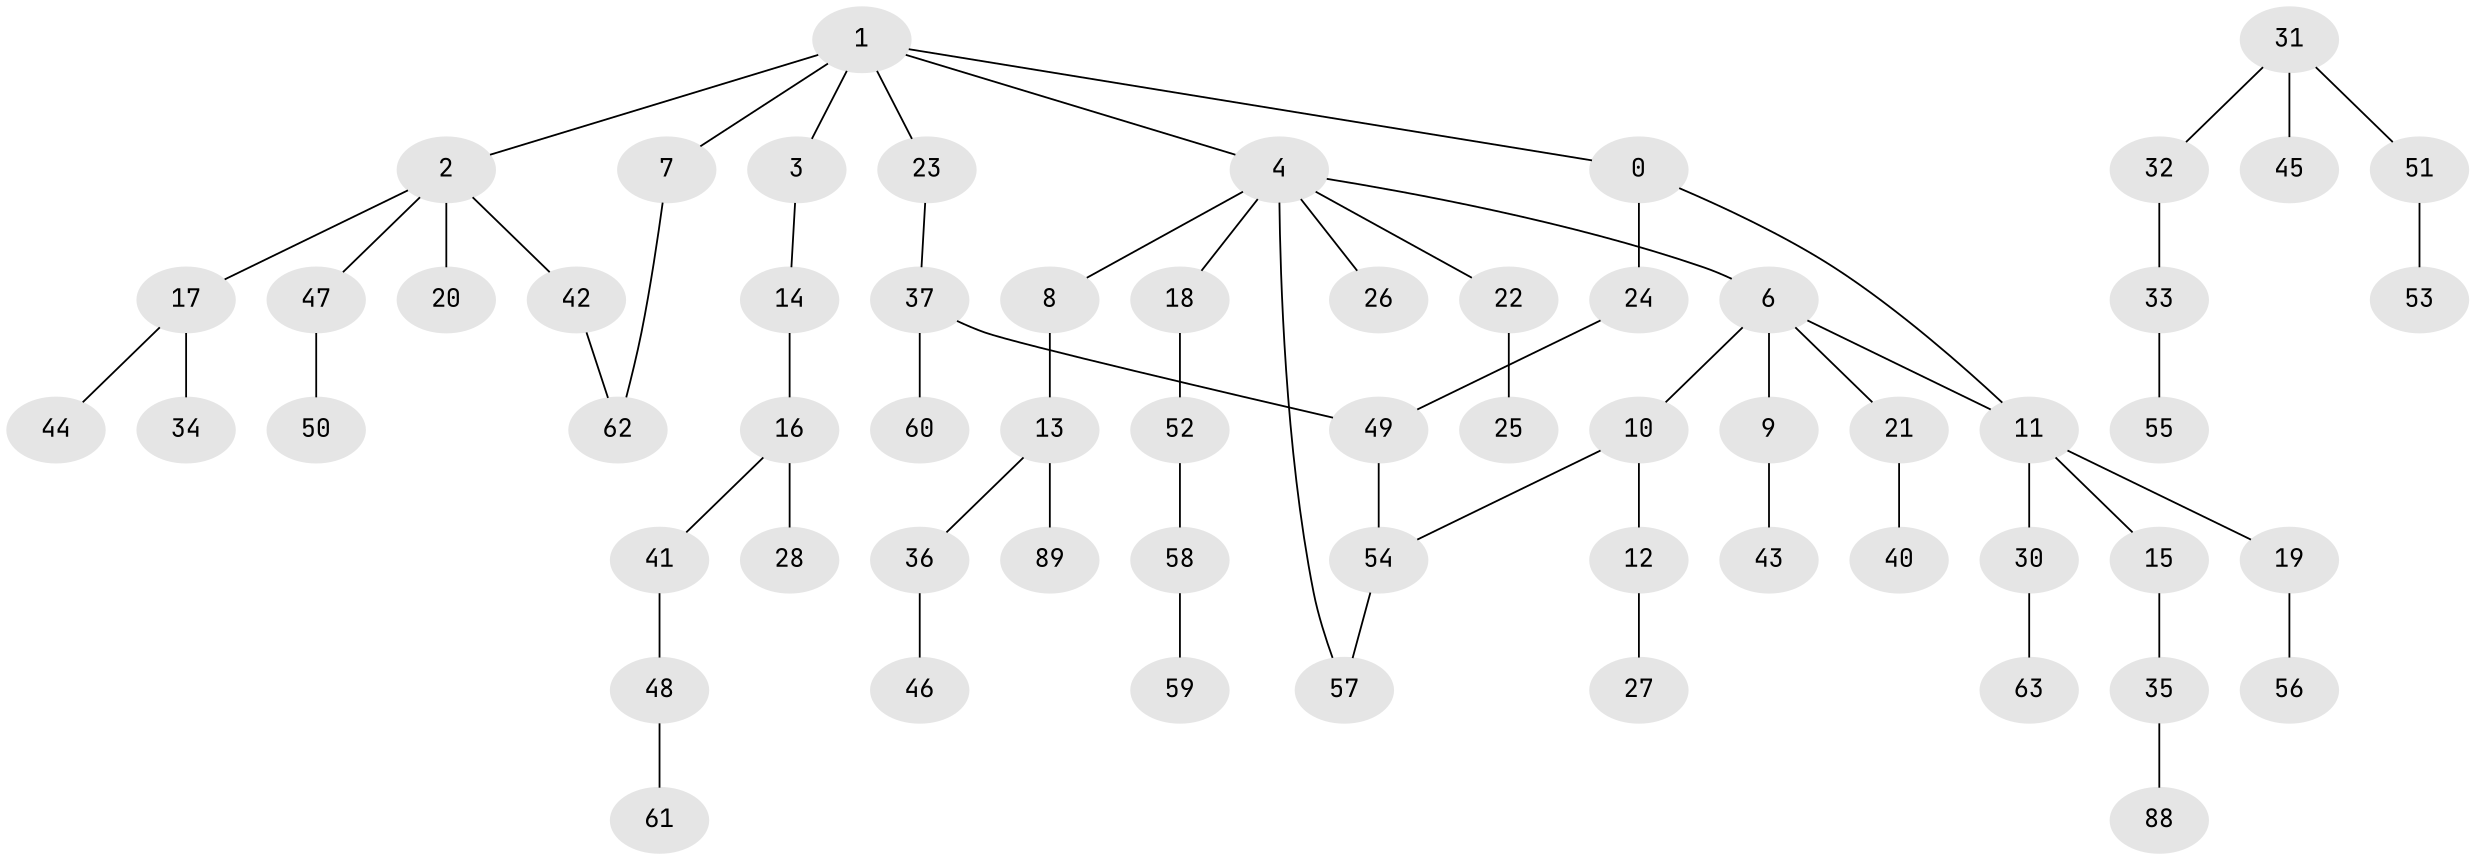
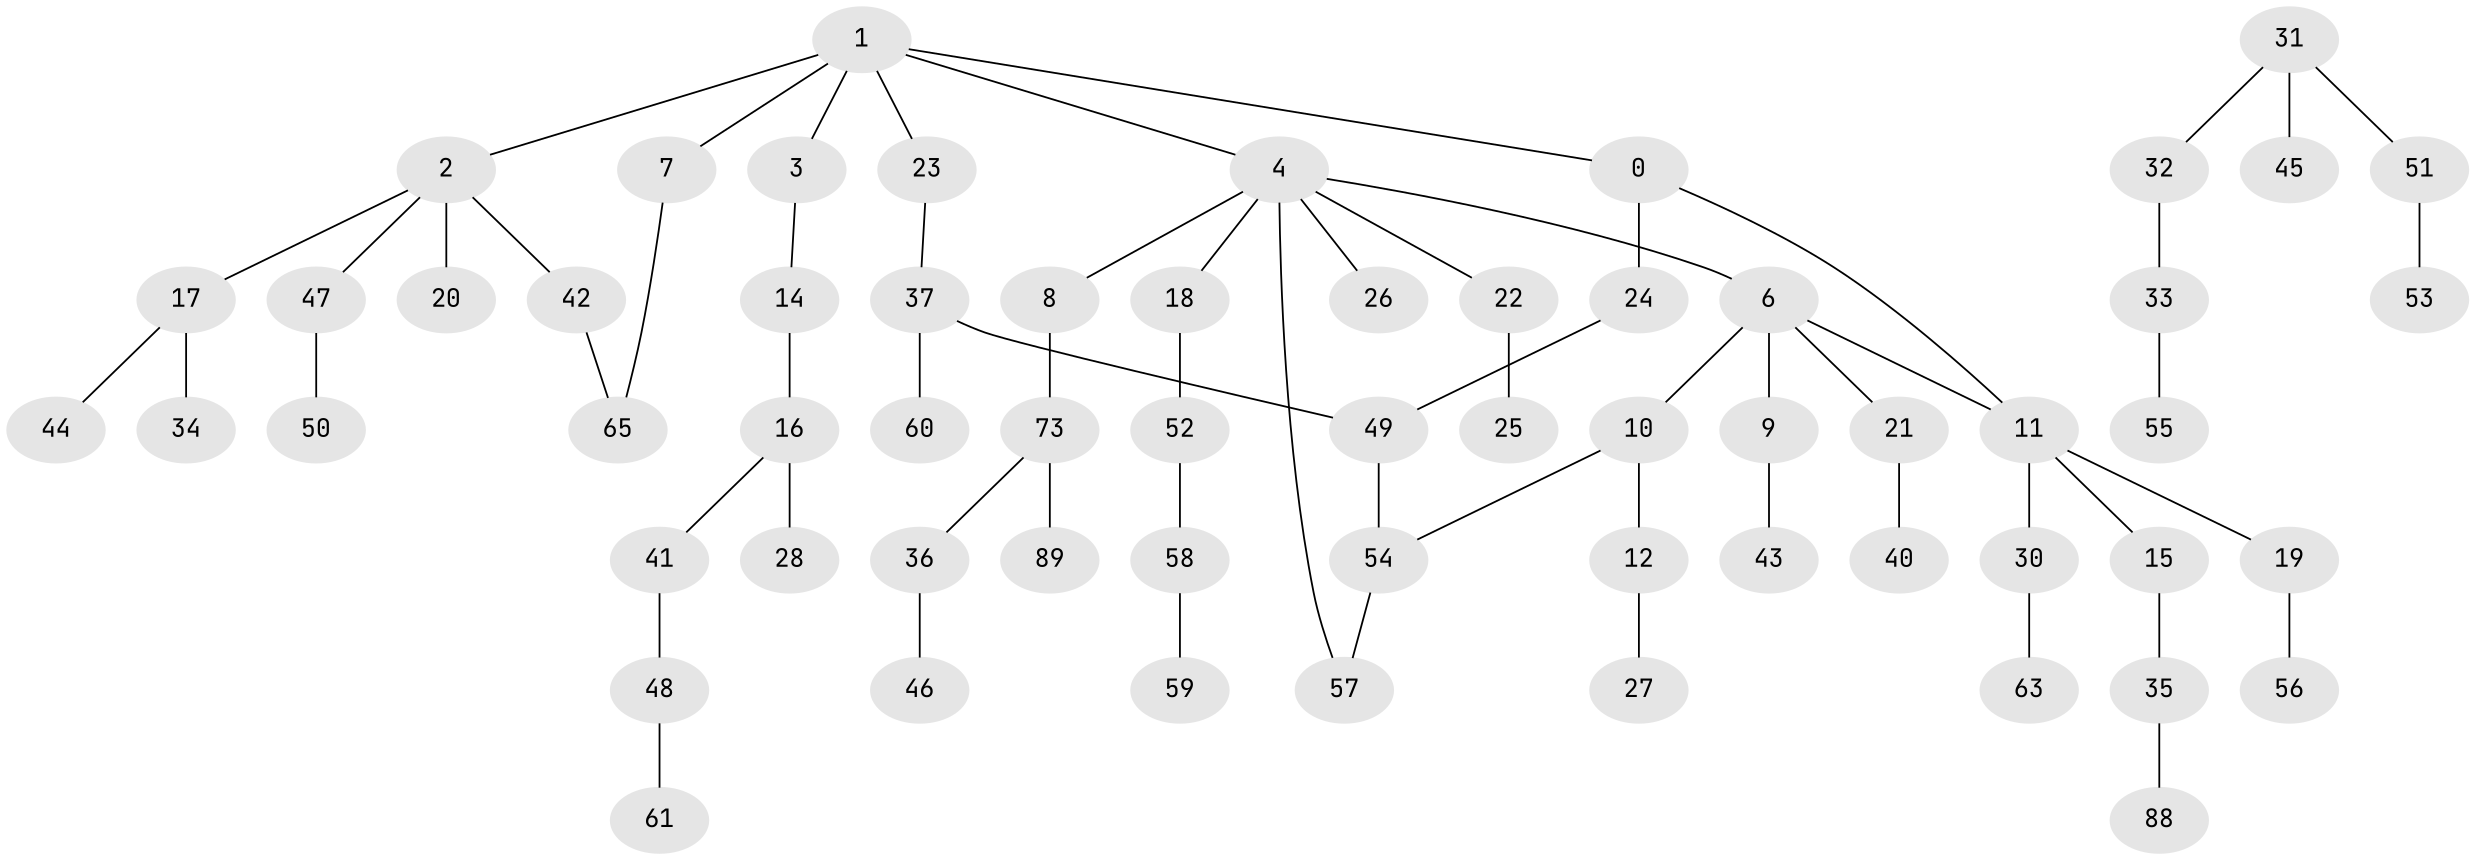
node "62": label "62" -> "65"
node "13": label "13" -> "73"
